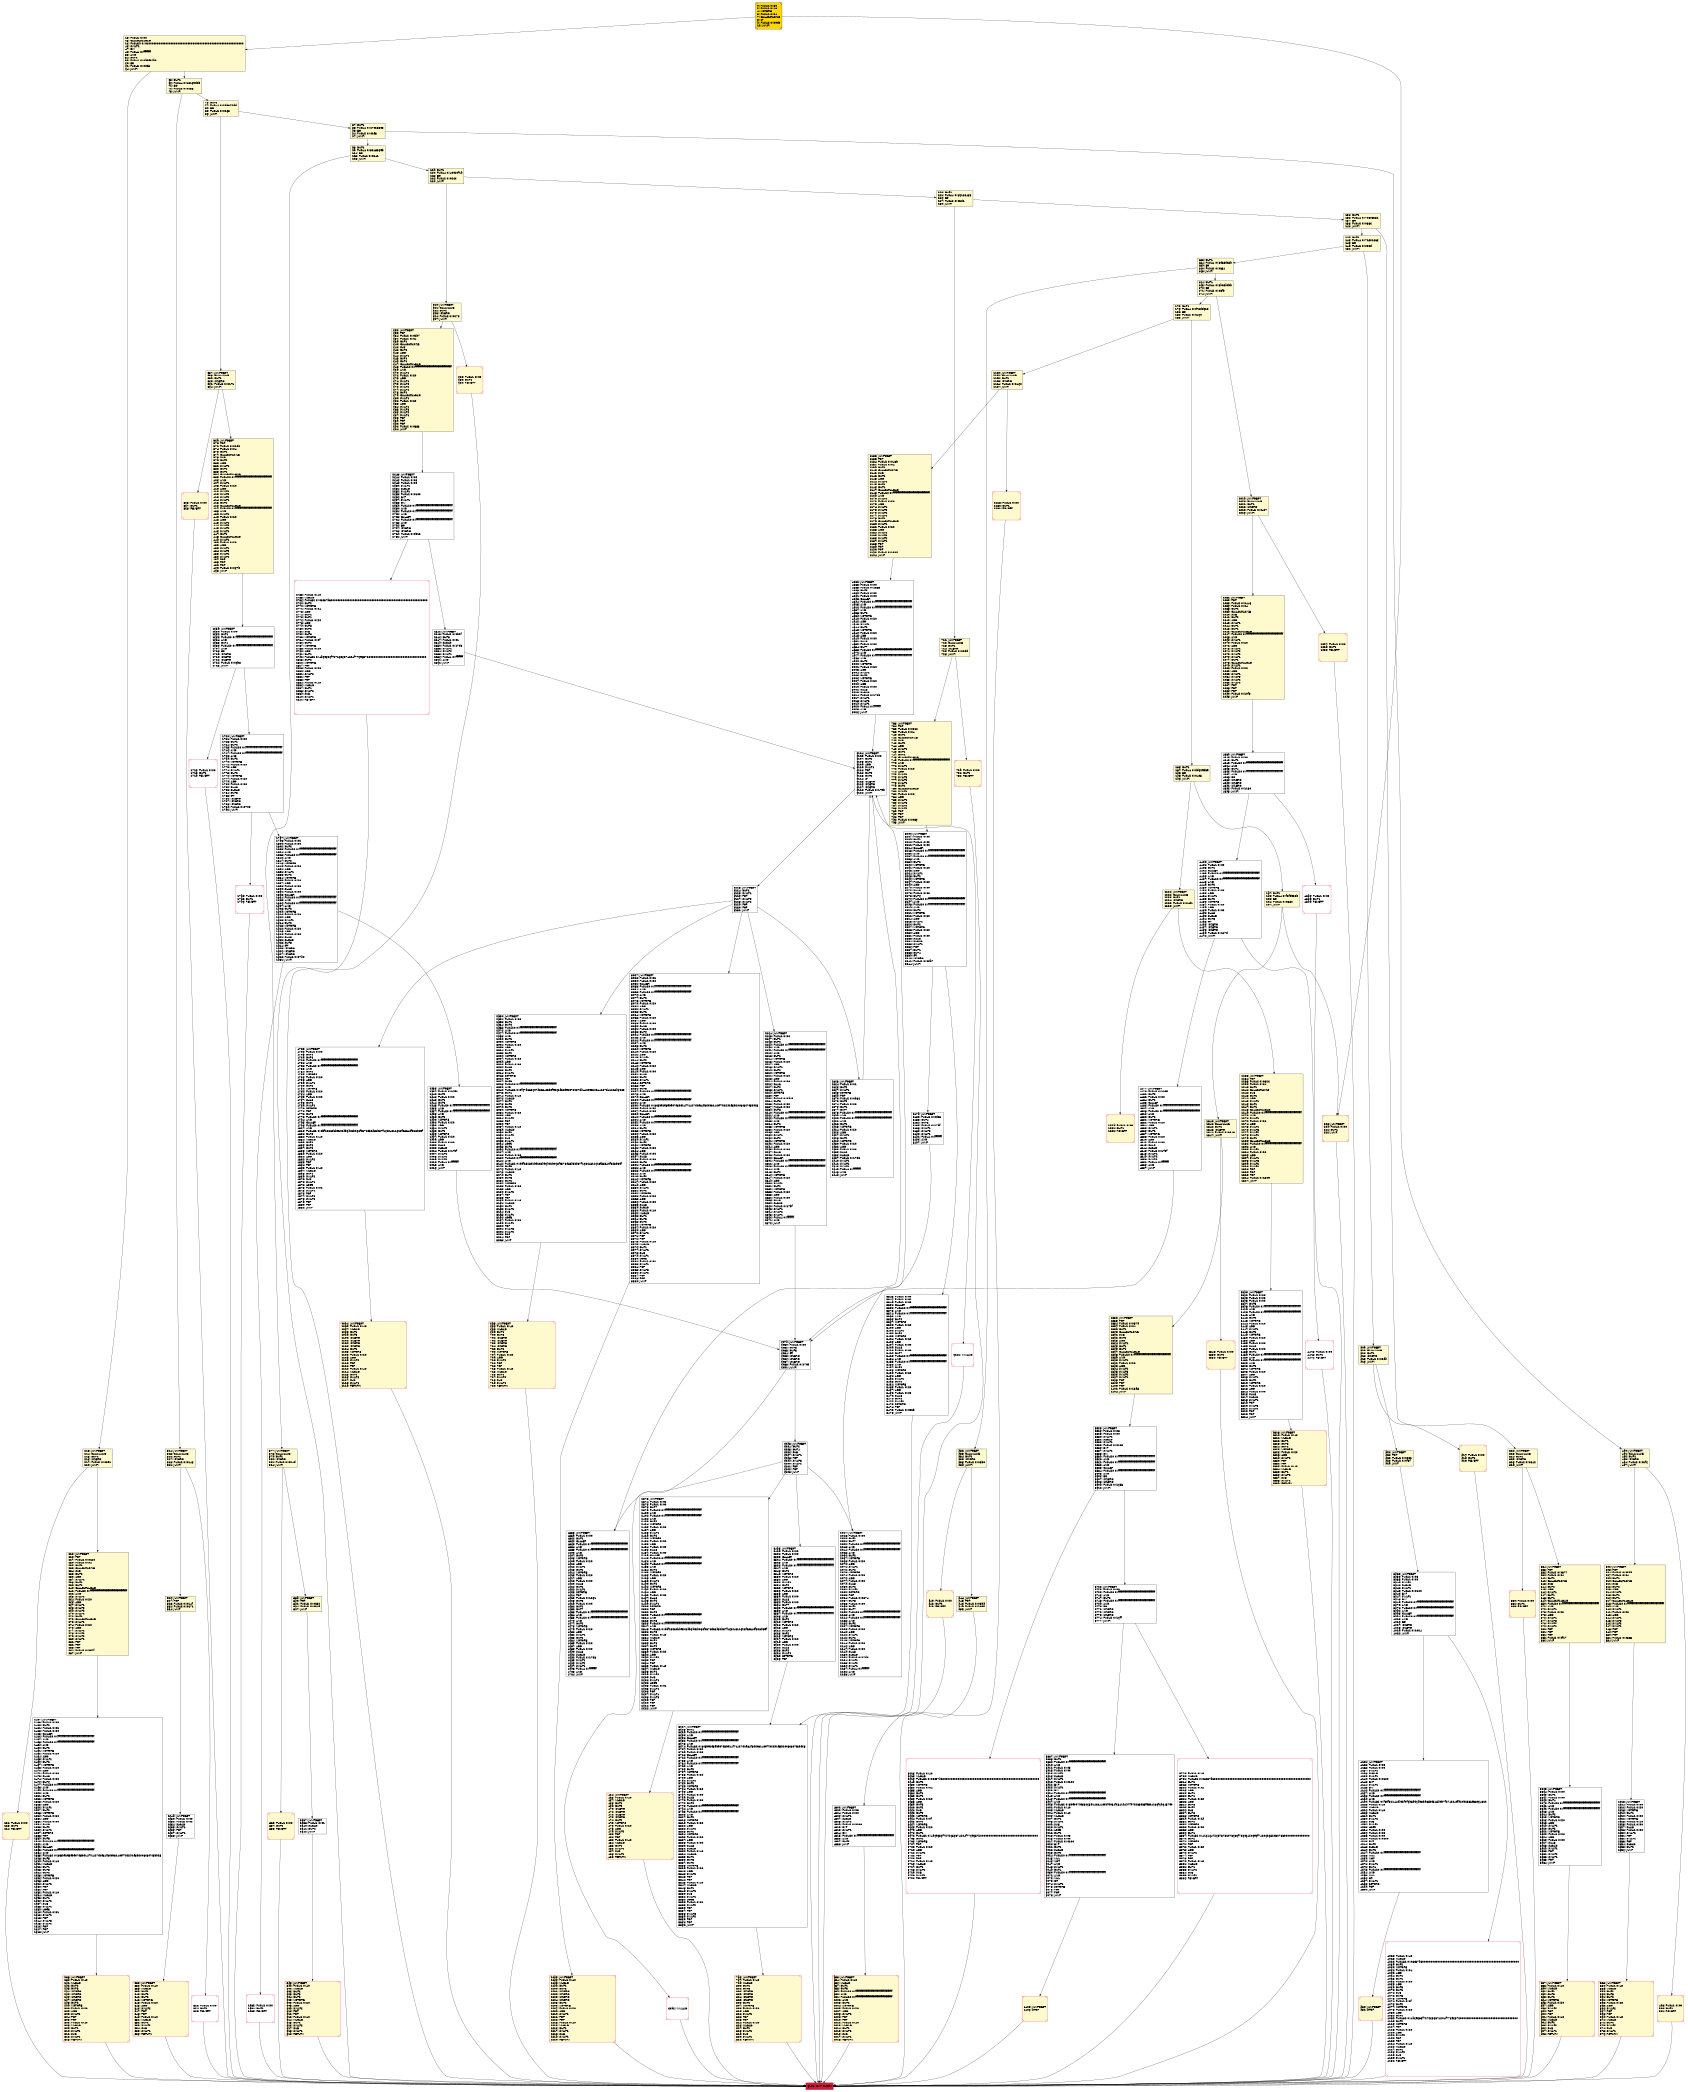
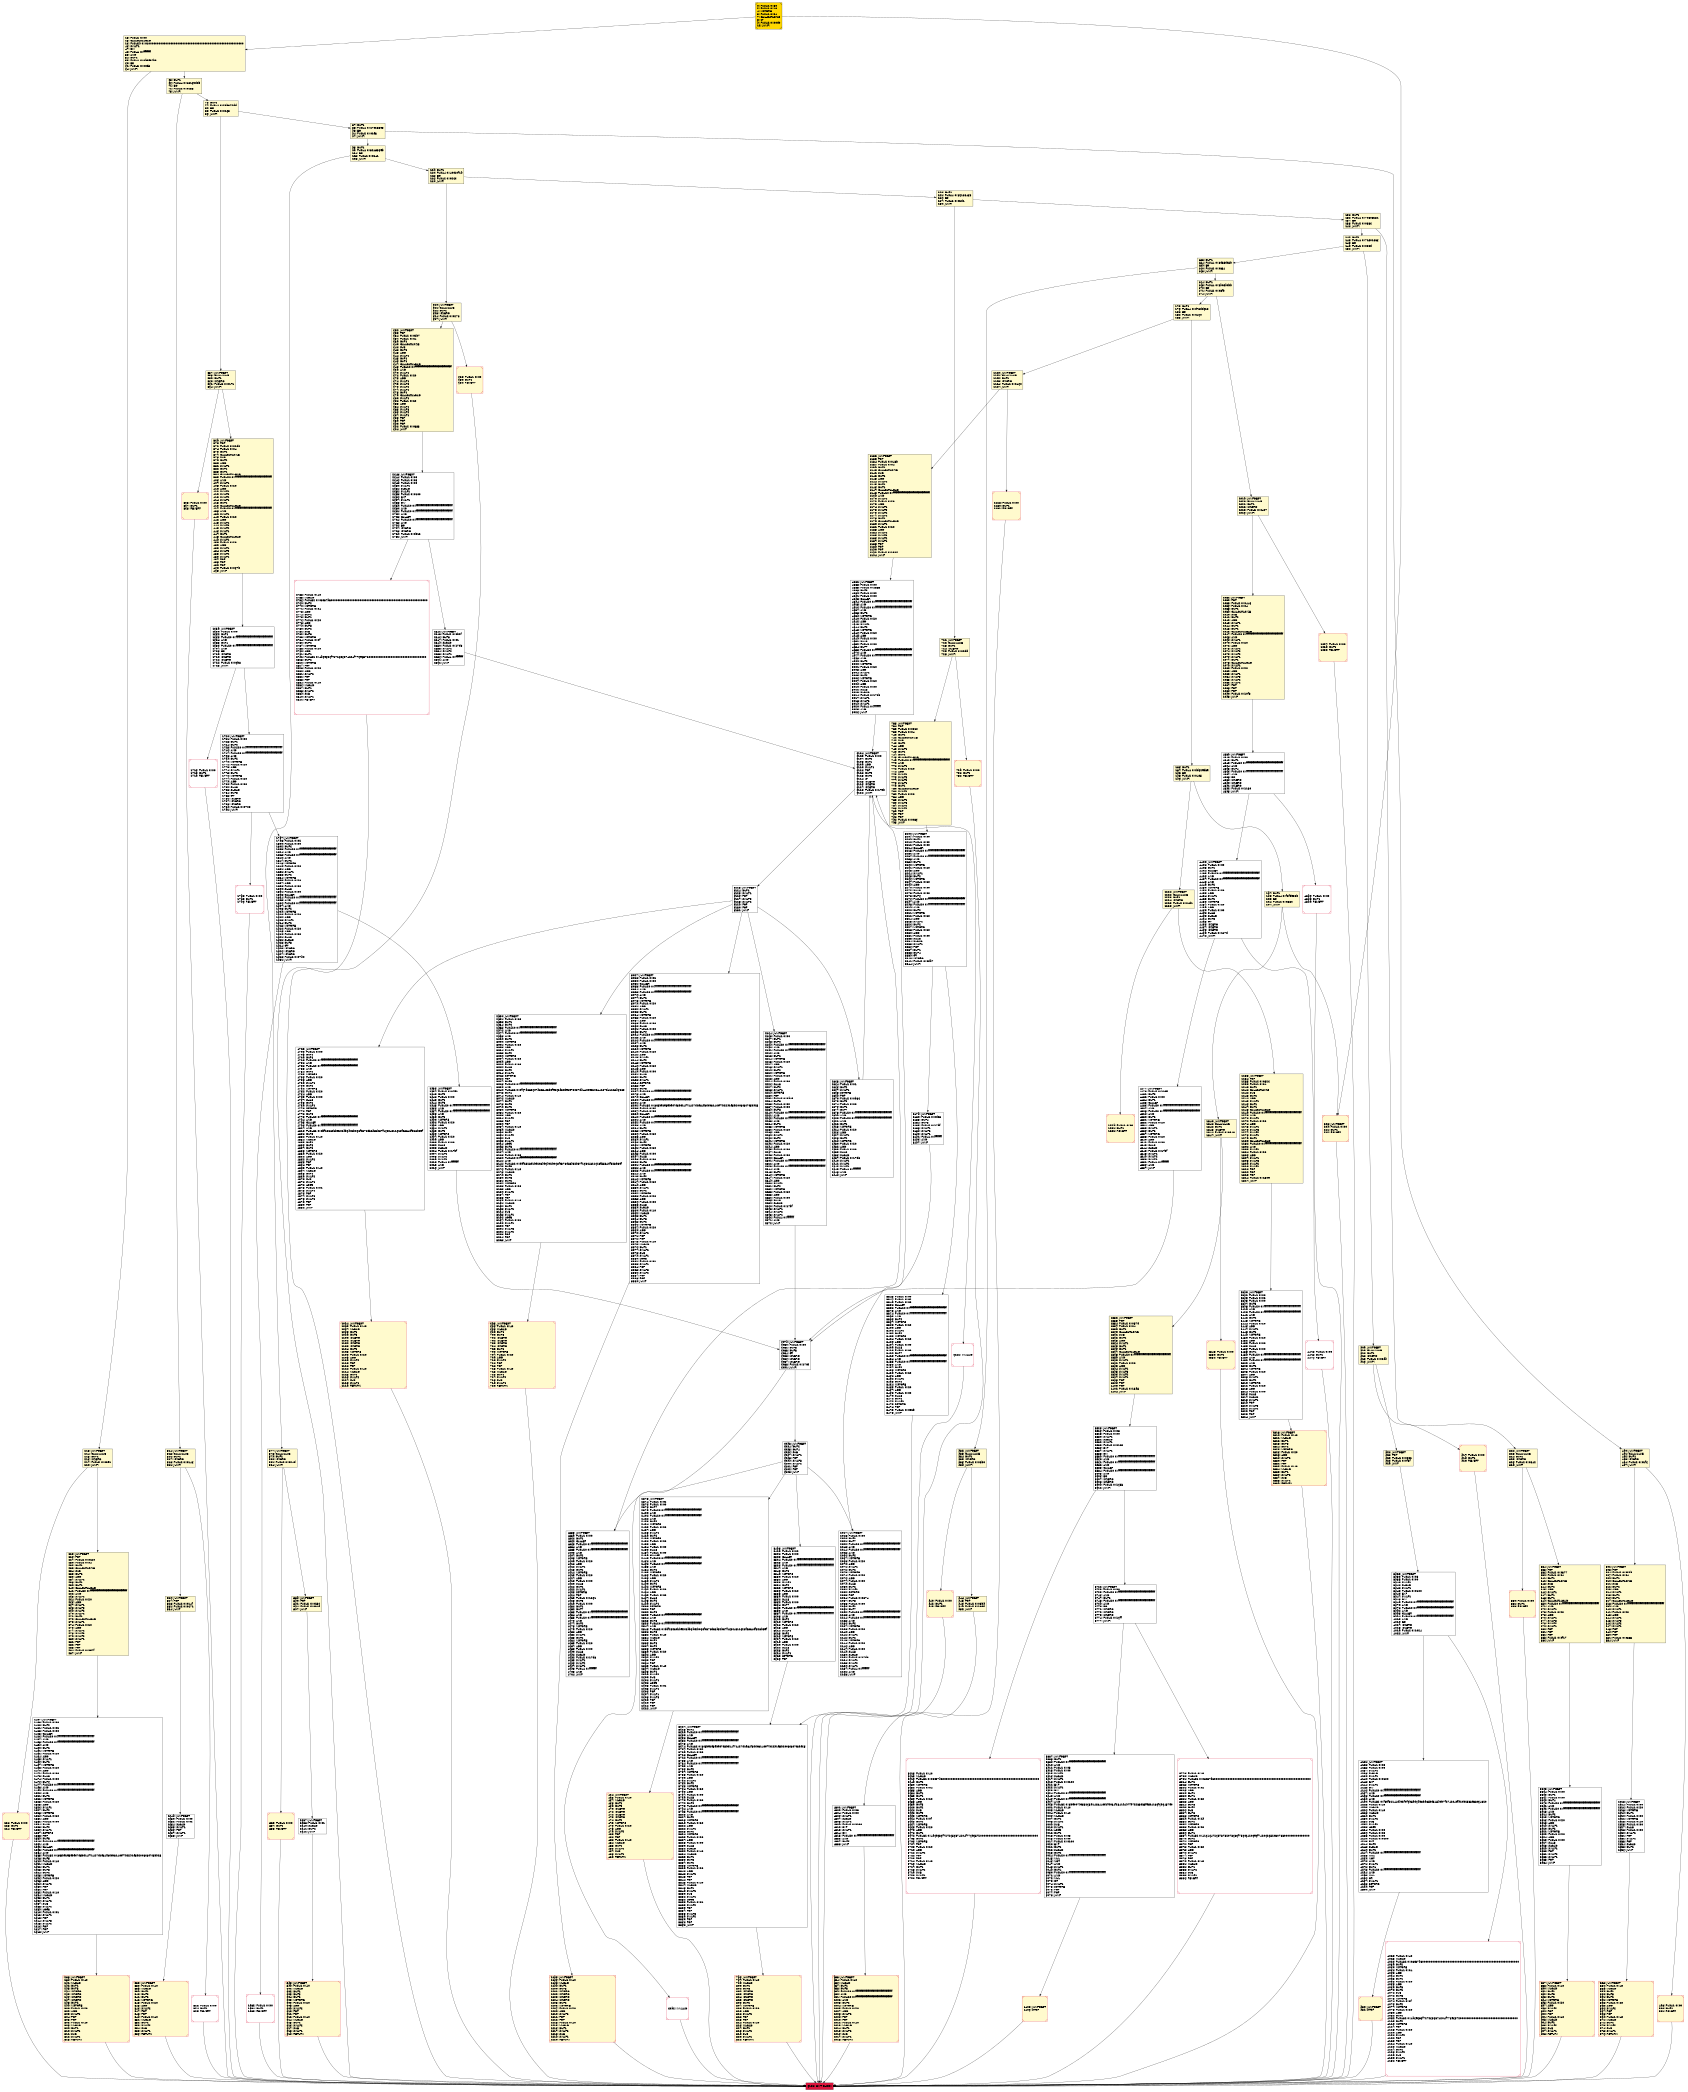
node "208: JUMPDEST 209: PUSH1 0x00 211: DUP1 212: JUMP": label "208: JUMPDEST 209: PUSH1 0x00 211: DUP1 212: JUMP" -> "208: JUMPDEST 209: PUSH1 0x00 211: DUP1 212: REVERT"
